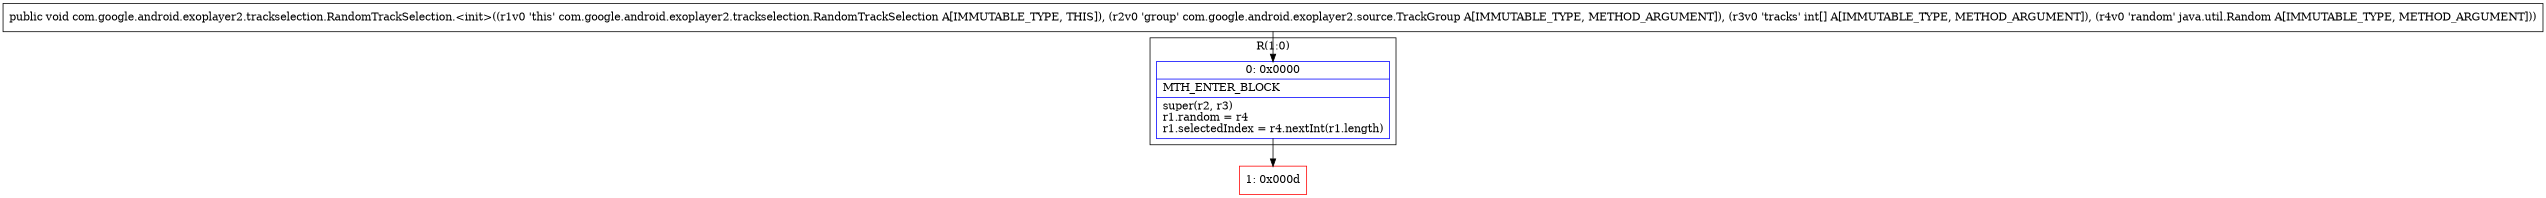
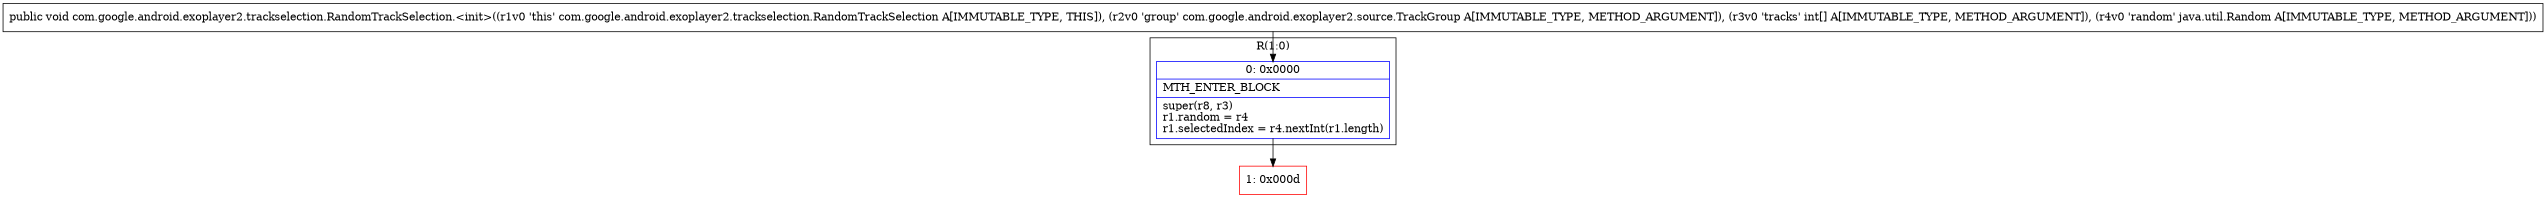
node "0: 0x0000": text "super(r2, r3)" -> "super(r8, r3)"
